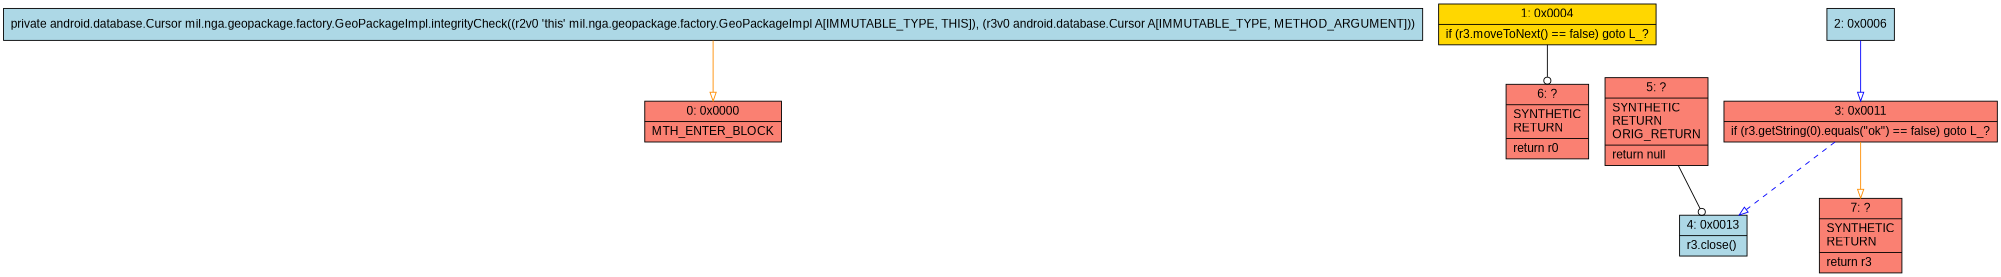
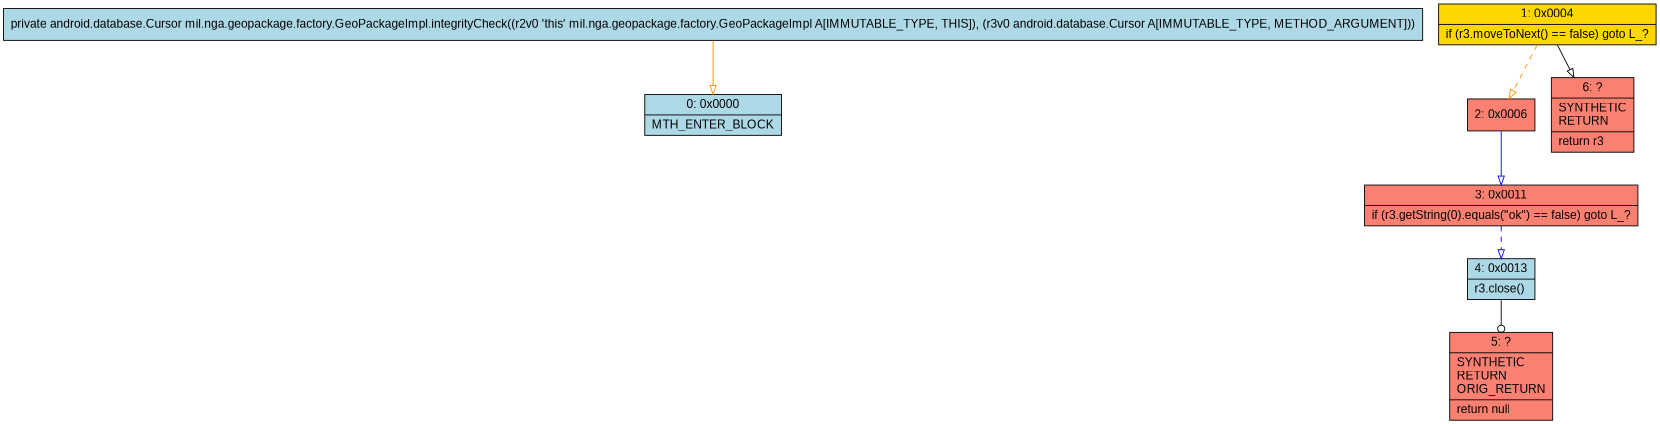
node "2: 0x0006": fillcolor lightblue -> salmon
edge "1: 0x0004" -> "6: ?": arrowhead odot -> onormal
edge "1: 0x0004" -> "2: 0x0006": added
node "0: 0x0000": fillcolor salmon -> lightblue
node "6: ?": text "return r0" -> "return r3"
edge "5: ?" -> "4: 0x0013": reversed
node "7: ?": removed
